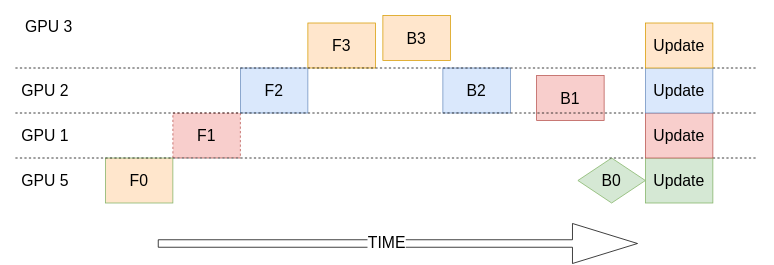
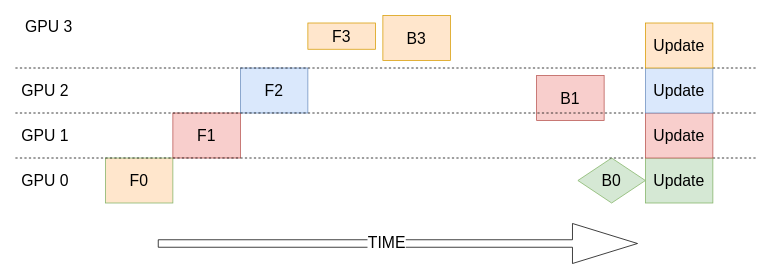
node "F3": size 68x45 -> 68x26
node "B2": removed
node "F1": style dashed -> solid
node "GPU 5": label "GPU 5" -> "GPU 0"
